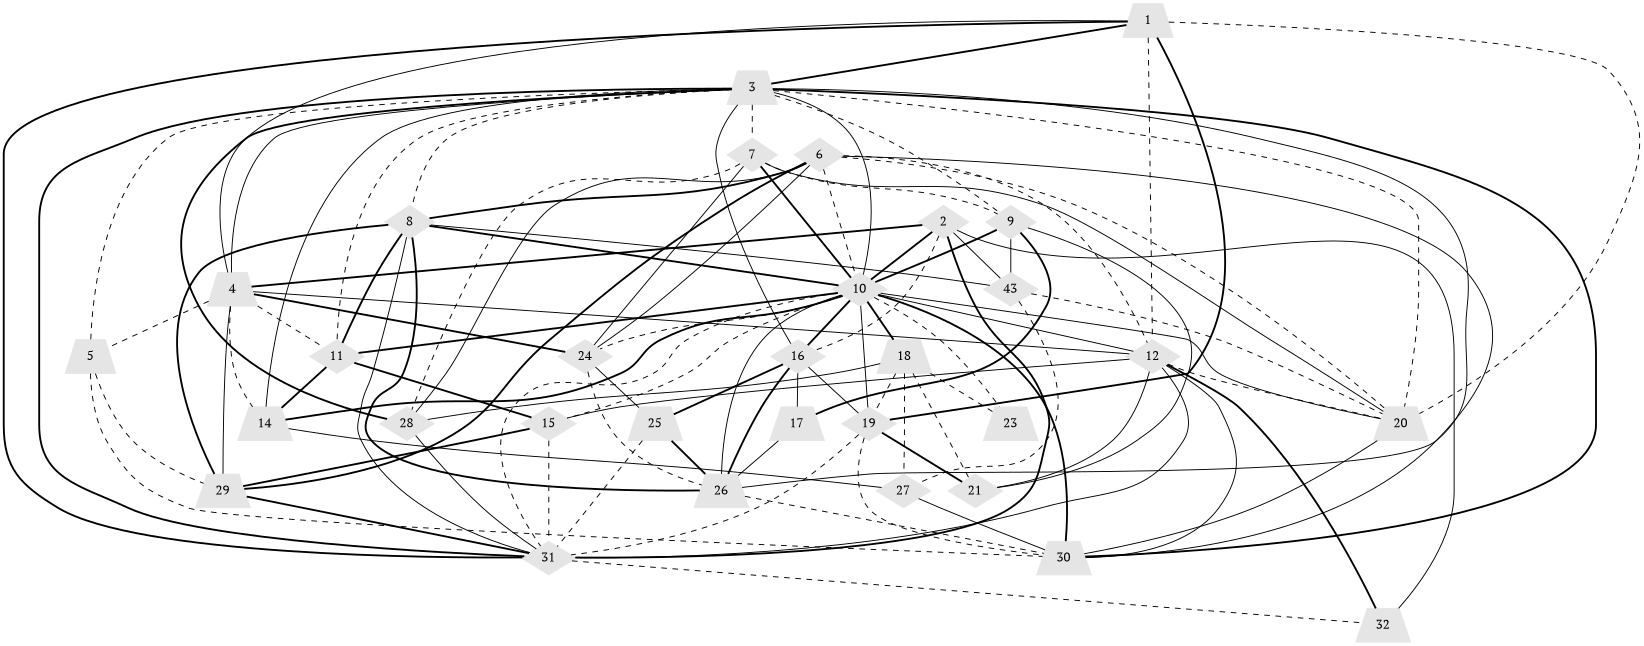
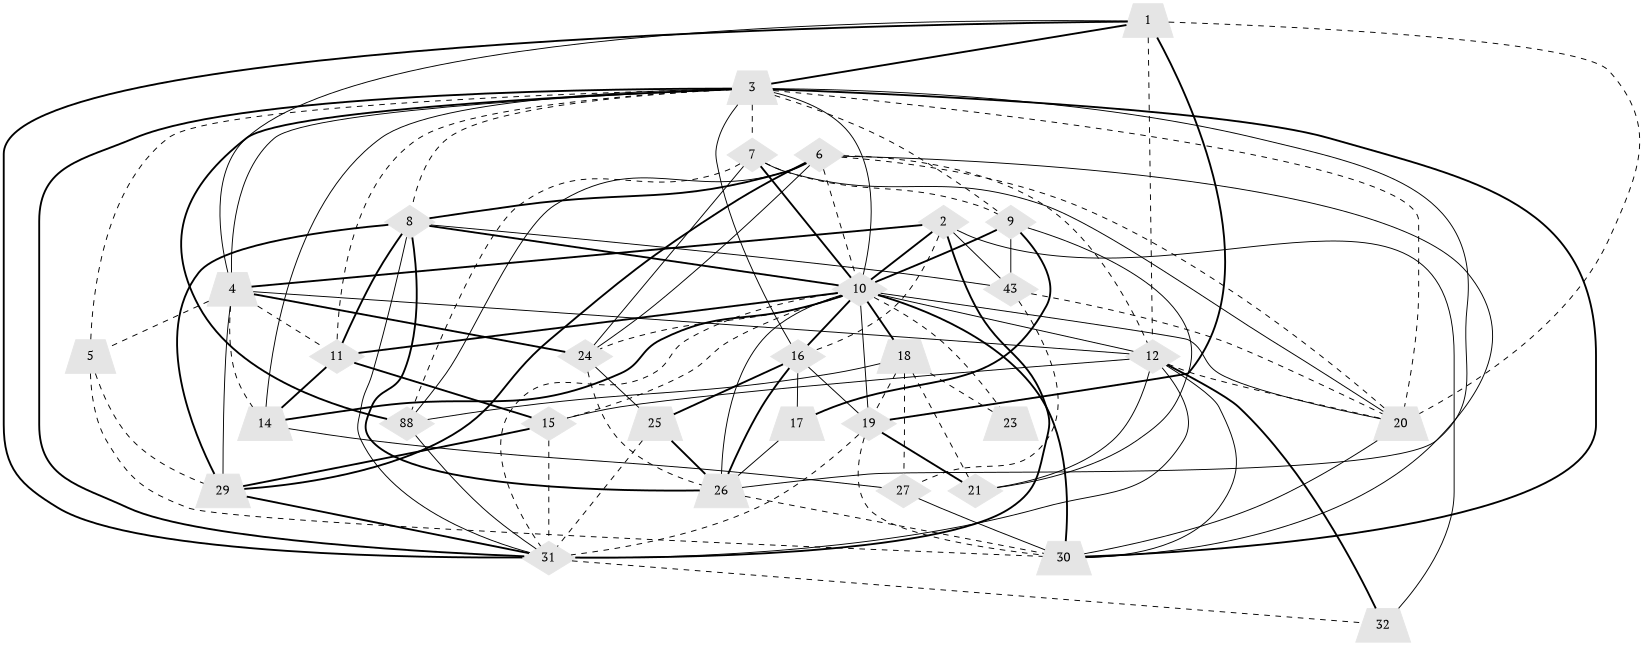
node "28": label "28" -> "88"
